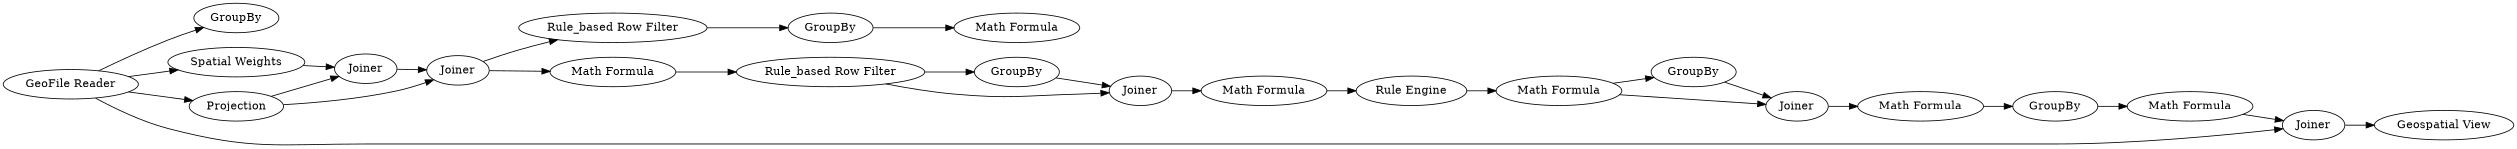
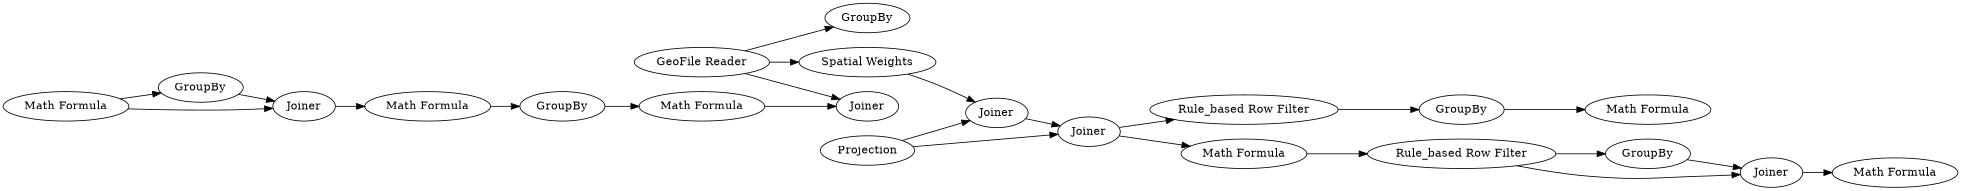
node "Rule Engine": removed
edge "GeoFile Reader" -> "Projection": removed
node "Geospatial View": removed
